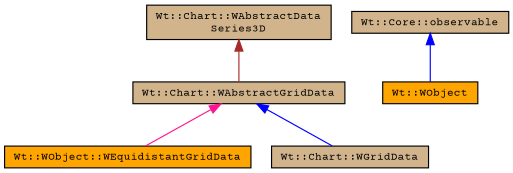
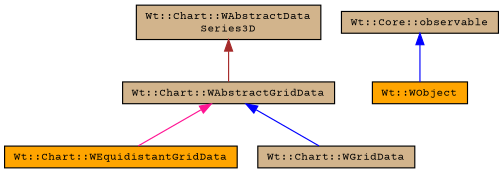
node "Wt::WObject::WEquidistantGridData": label "Wt::WObject::WEquidistantGridData" -> "Wt::Chart::WEquidistantGridData"
